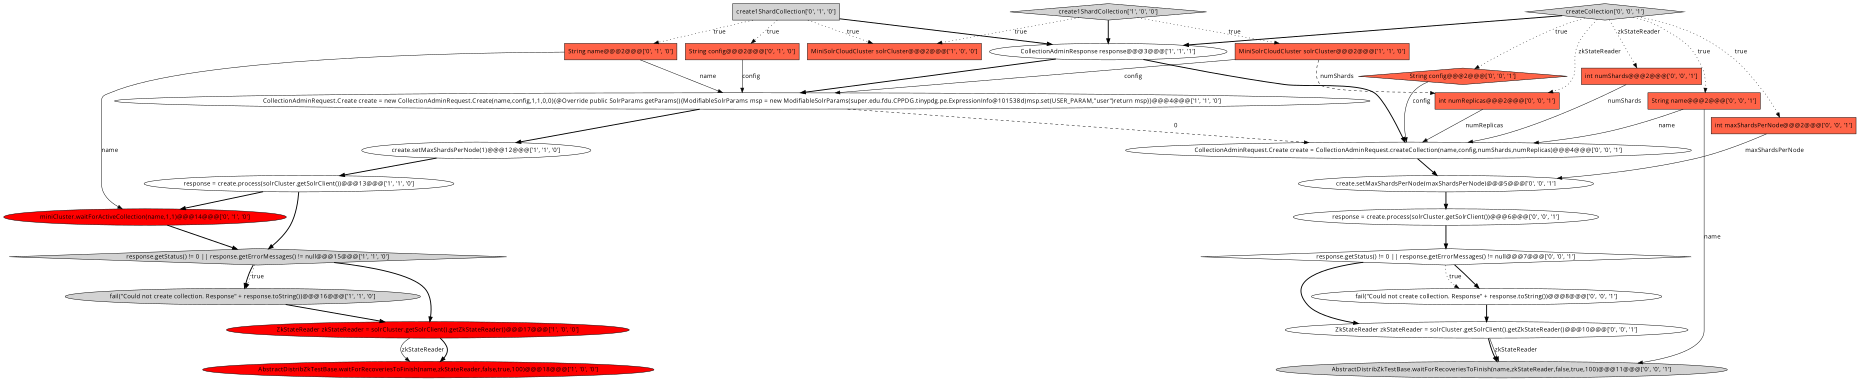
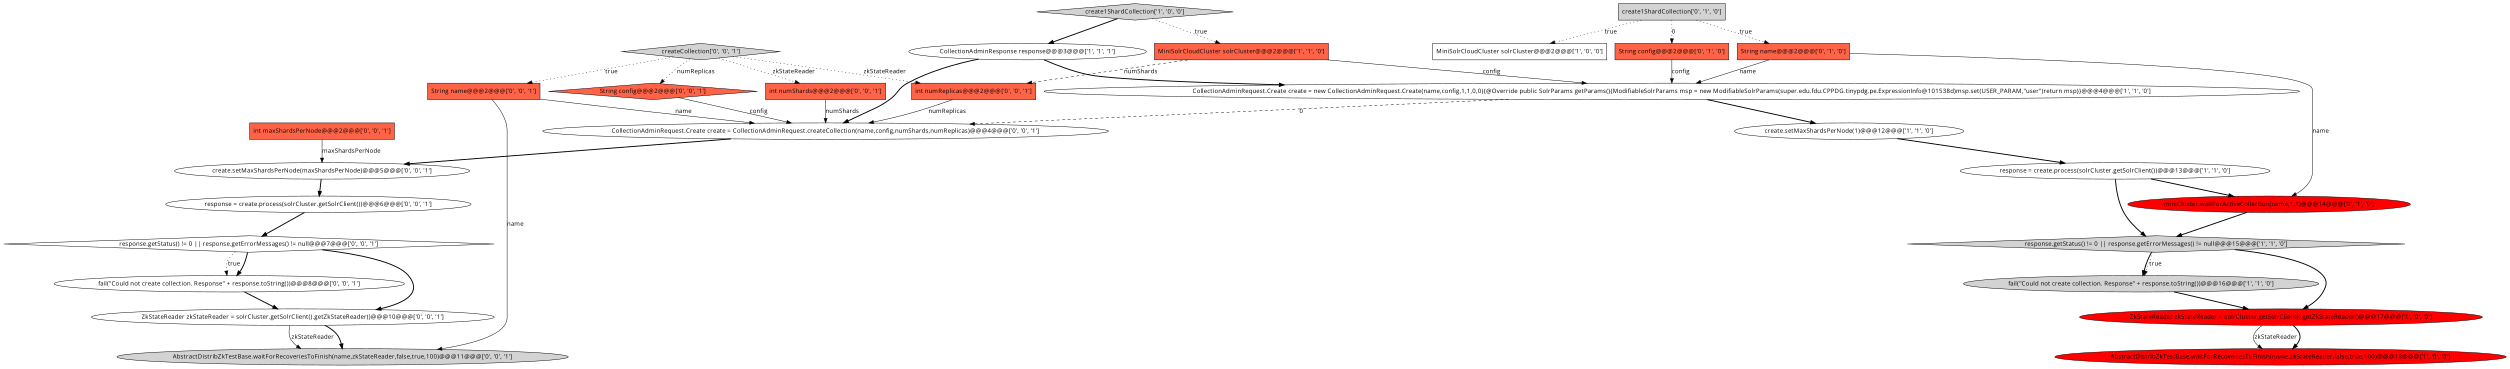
edge "create1ShardCollection['1', '0', '0']" -> "MiniSolrCloudCluster solrCluster@@@2@@@['1', '0', '0']": removed, label "true"
edge "createCollection['0', '0', '1']" -> "CollectionAdminResponse response@@@3@@@['1', '1', '1']": removed
edge "create1ShardCollection['0', '1', '0']" -> "CollectionAdminResponse response@@@3@@@['1', '1', '1']": removed
edge "create1ShardCollection['0', '1', '0']" -> "String config@@@2@@@['0', '1', '0']": label "true" -> "0"
edge "createCollection['0', '0', '1']" -> "String config@@@2@@@['0', '0', '1']": label "true" -> "numReplicas"
edge "createCollection['0', '0', '1']" -> "int maxShardsPerNode@@@2@@@['0', '0', '1']": removed, label "true"
node "MiniSolrCloudCluster solrCluster@@@2@@@['1', '0', '0']": fillcolor tomato -> white
